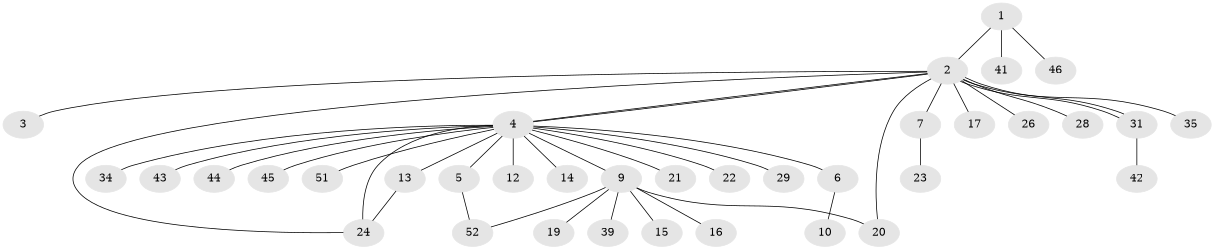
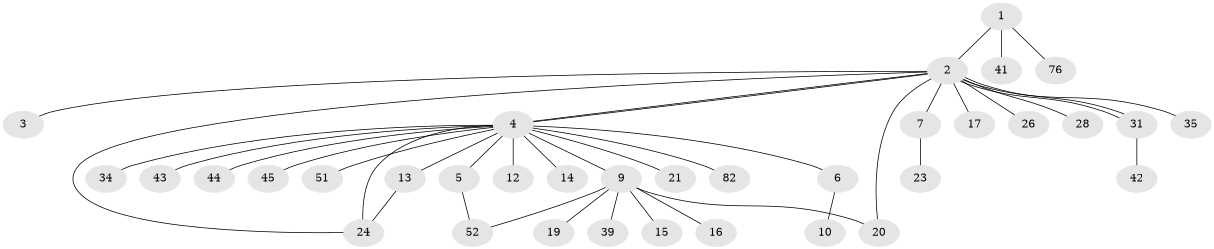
node "46": label "46" -> "76"
node "22": label "22" -> "82"
node "29": removed
